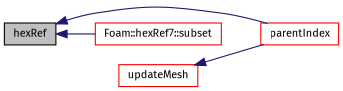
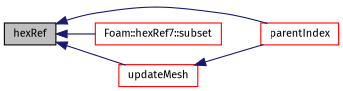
edge "updateMesh" -> "hexRef": added
